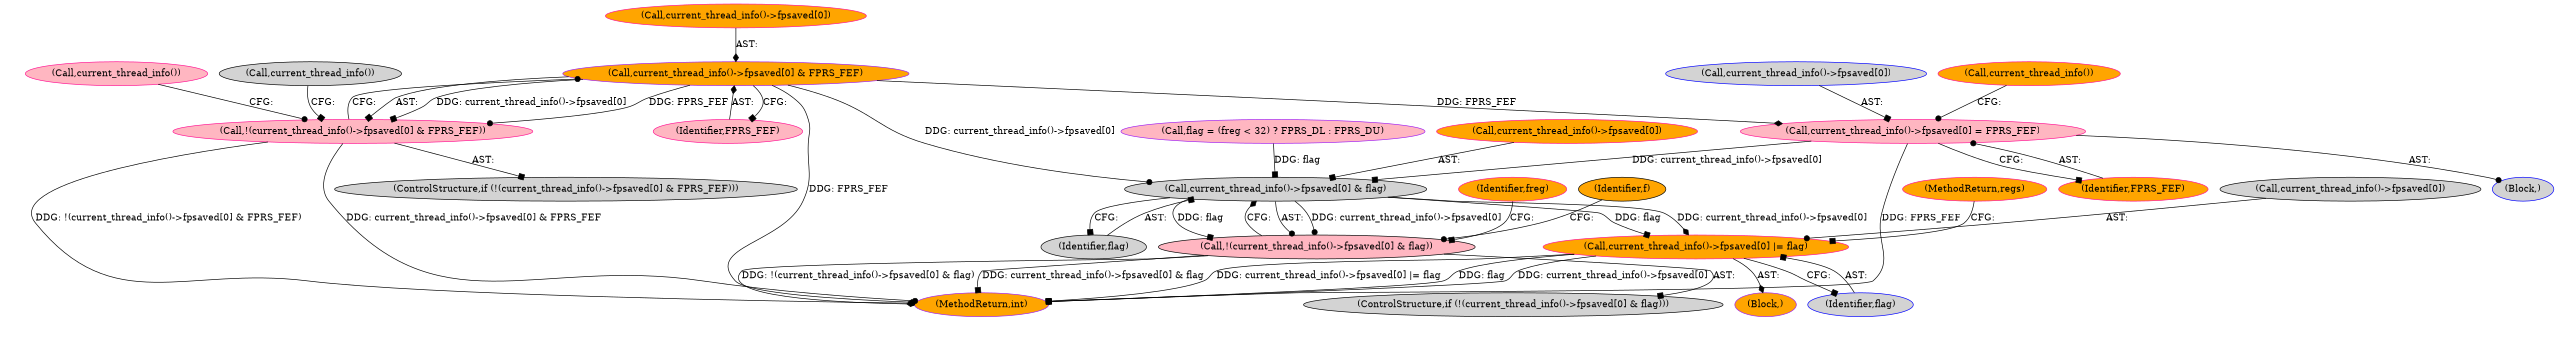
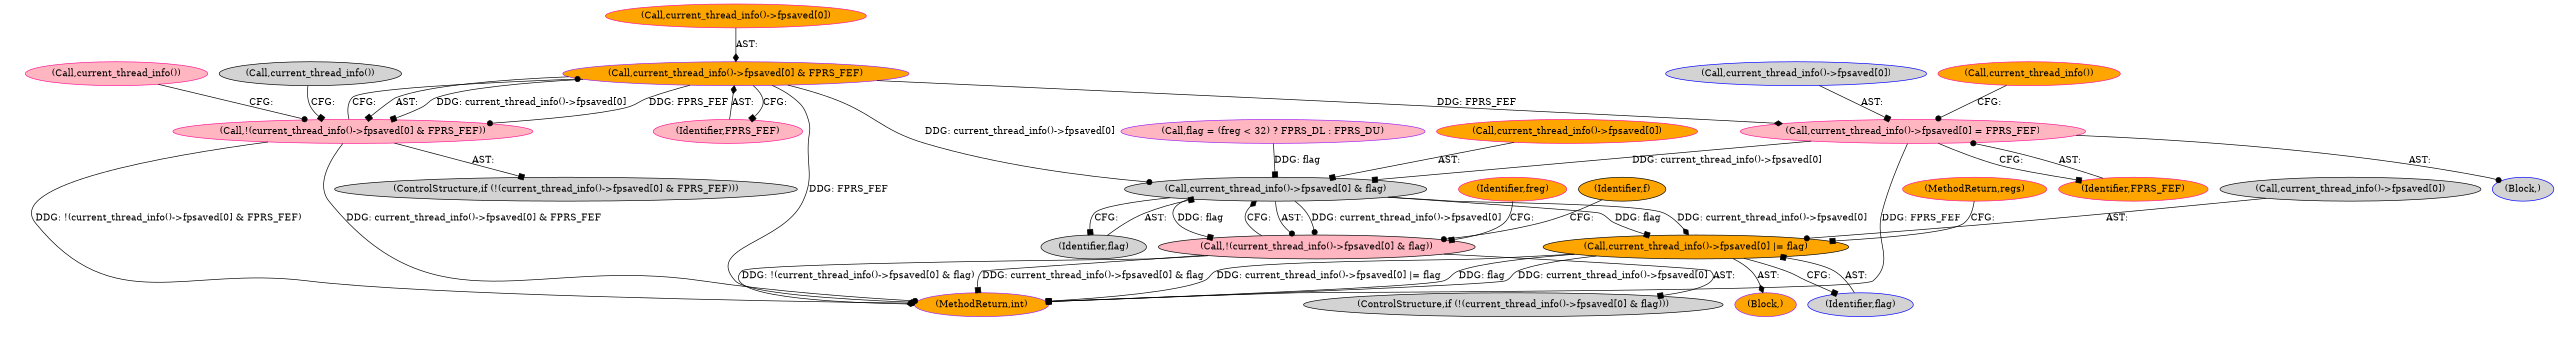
node "(Call,current_thread_info()->fpsaved[0] |= flag)": color deeppink -> black
